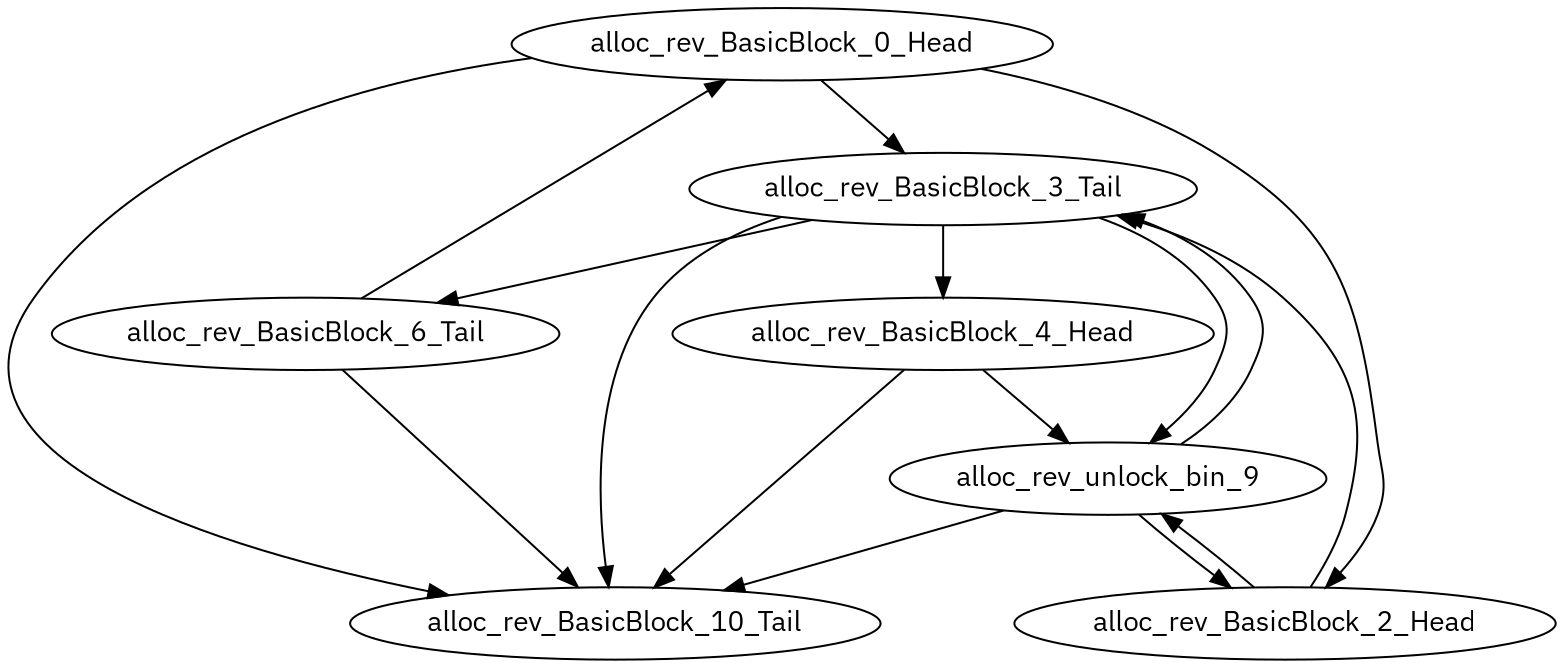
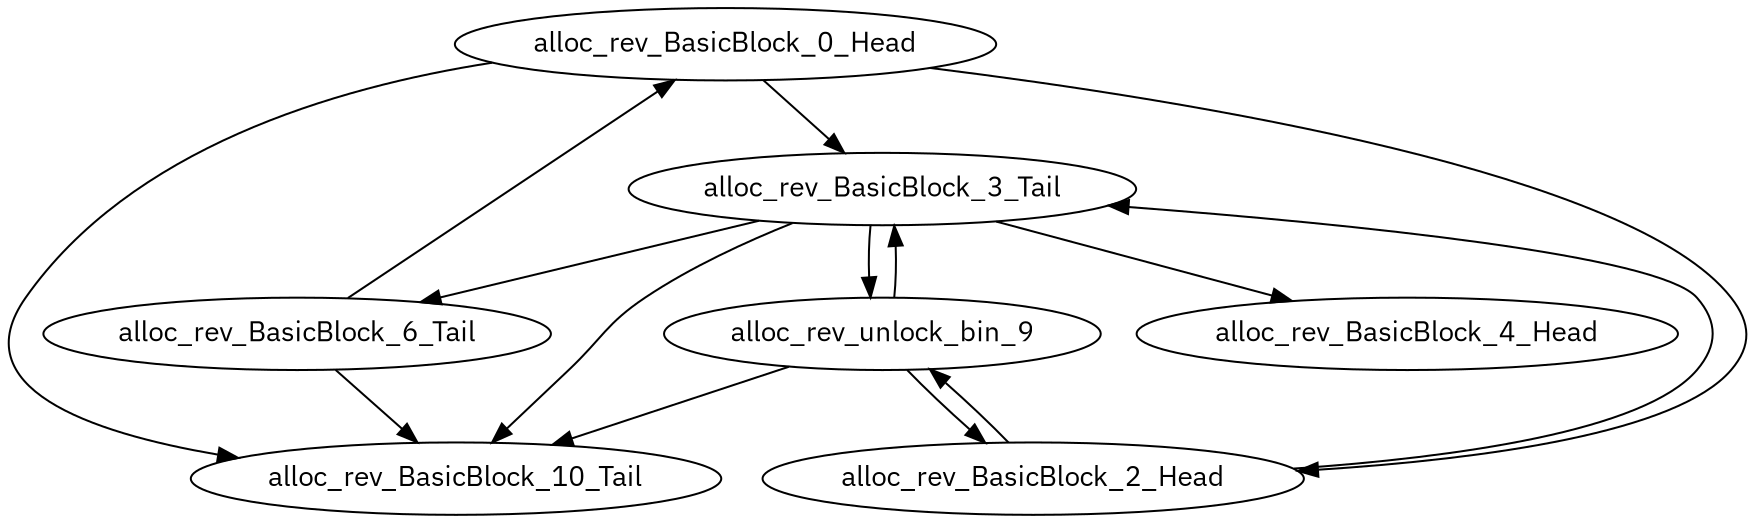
edge "alloc_rev_BasicBlock_4_Head" -> "alloc_rev_unlock_bin_9": removed
edge "alloc_rev_BasicBlock_4_Head" -> "alloc_rev_BasicBlock_10_Tail": removed
